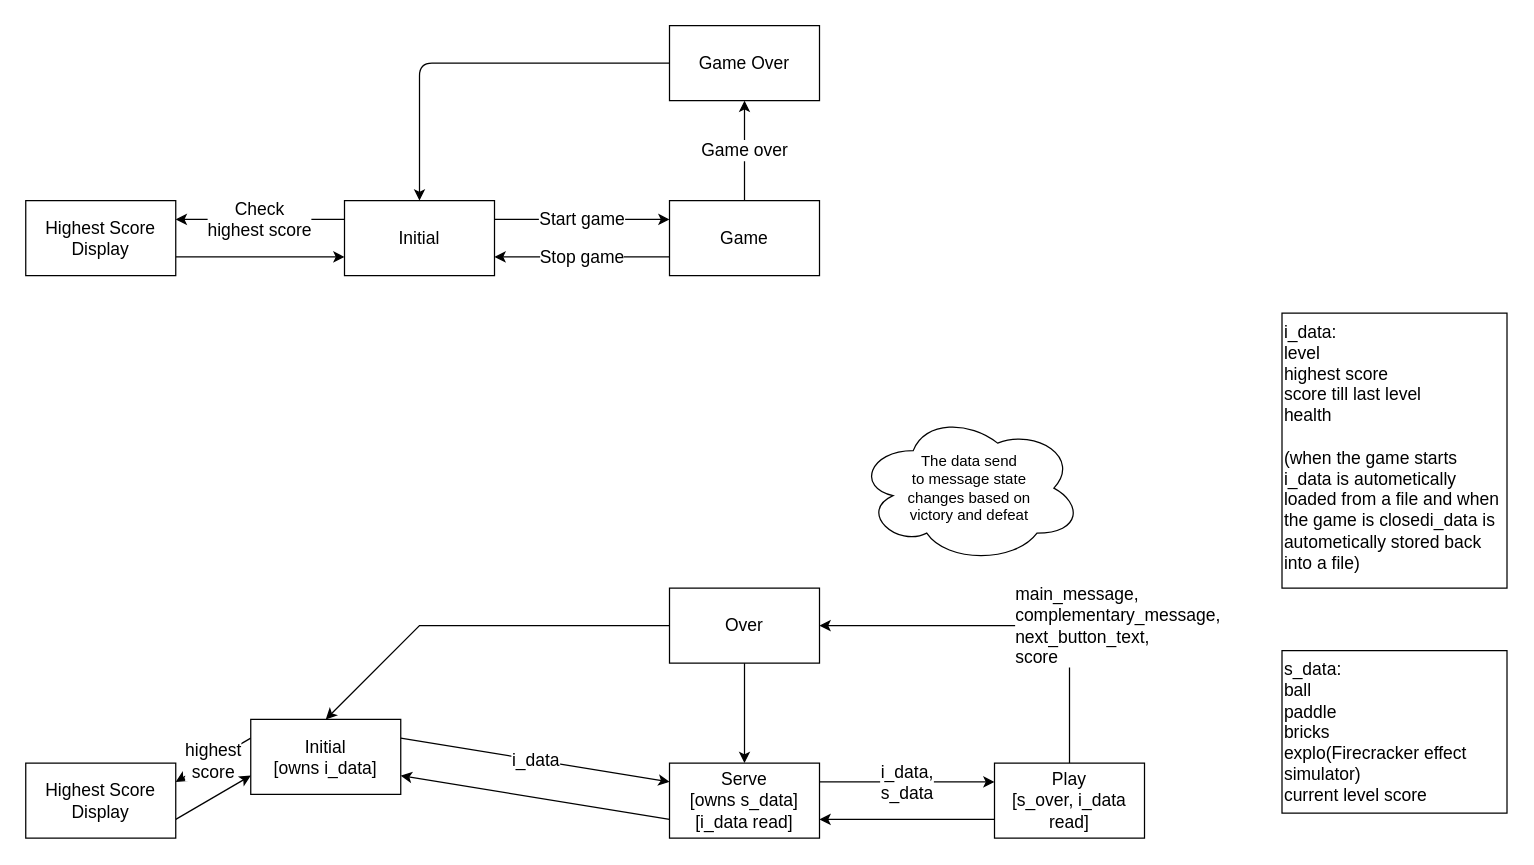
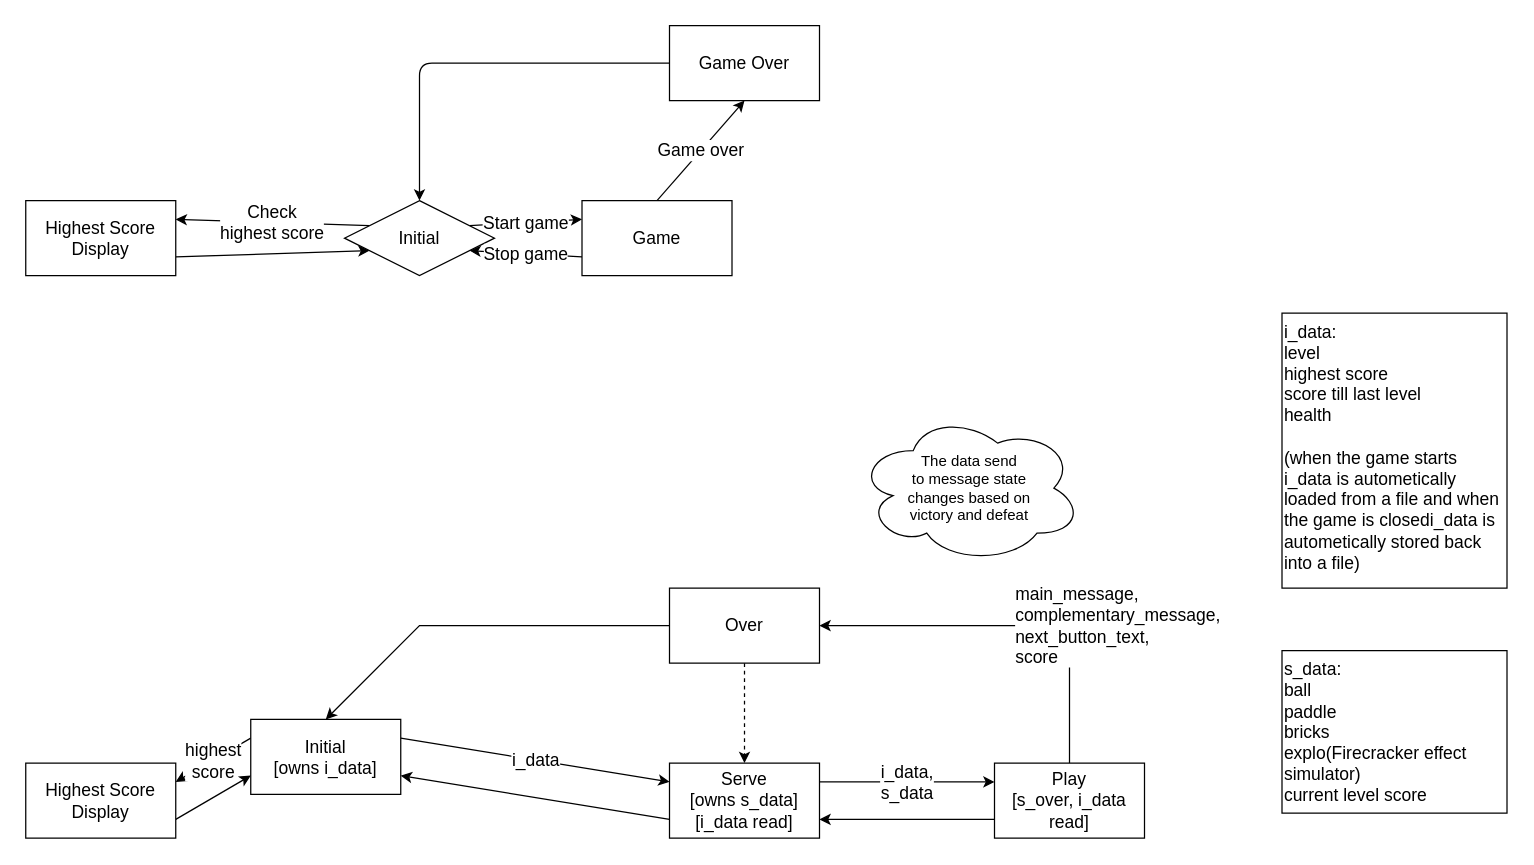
node "Initial": shape rectangle -> diamond
node "Game": moved (744, 238) -> (657, 238)
edge "Over" -> "Serve [owns s_data] [i_data read]": style solid -> dashed
